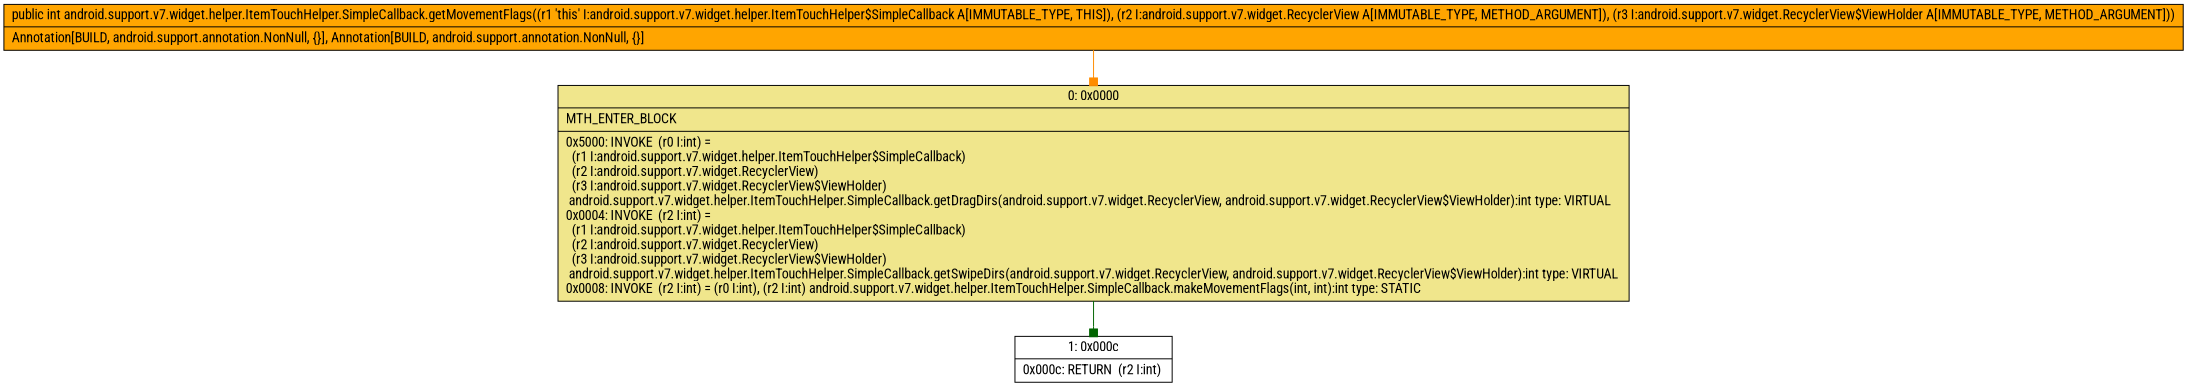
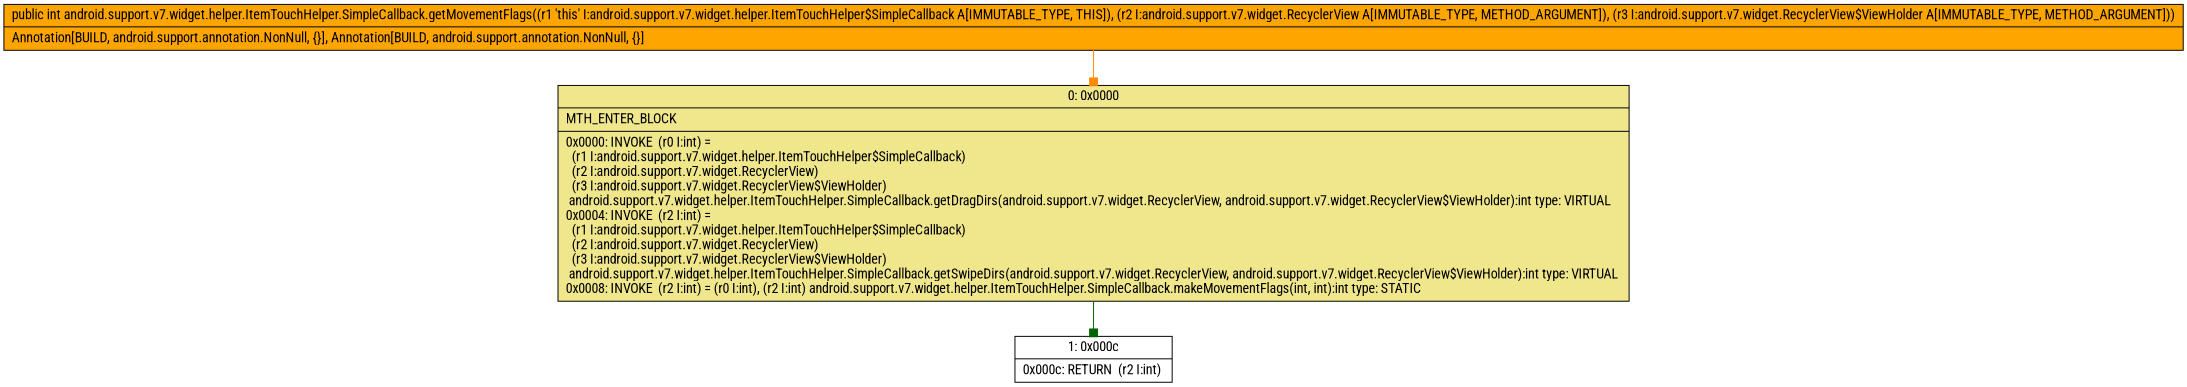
node "0: 0x0000": text "0x5000: INVOKE  (r0 I:int) =" -> "0x0000: INVOKE  (r0 I:int) ="
